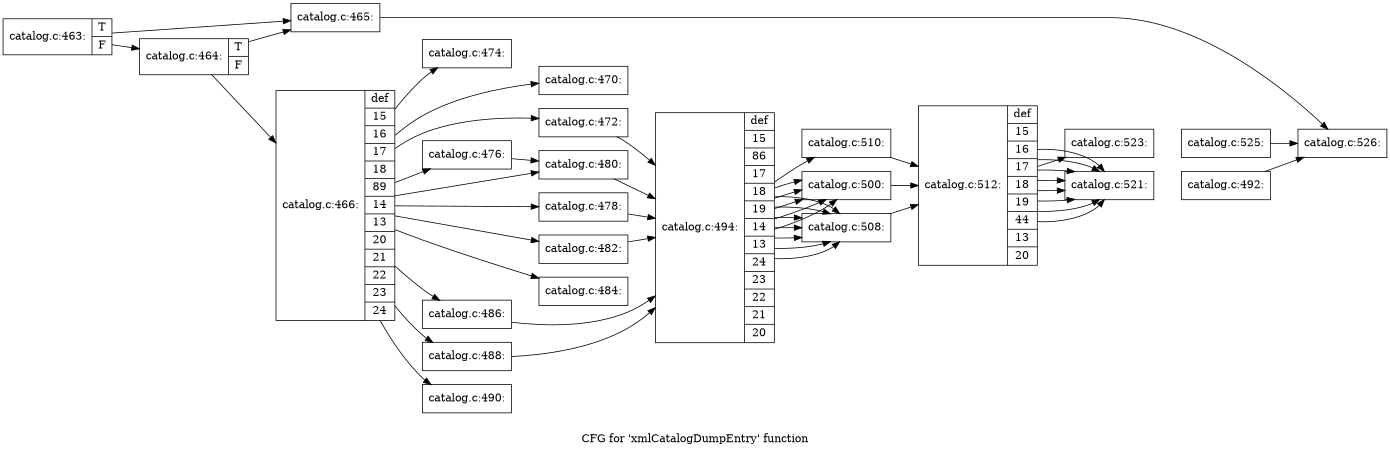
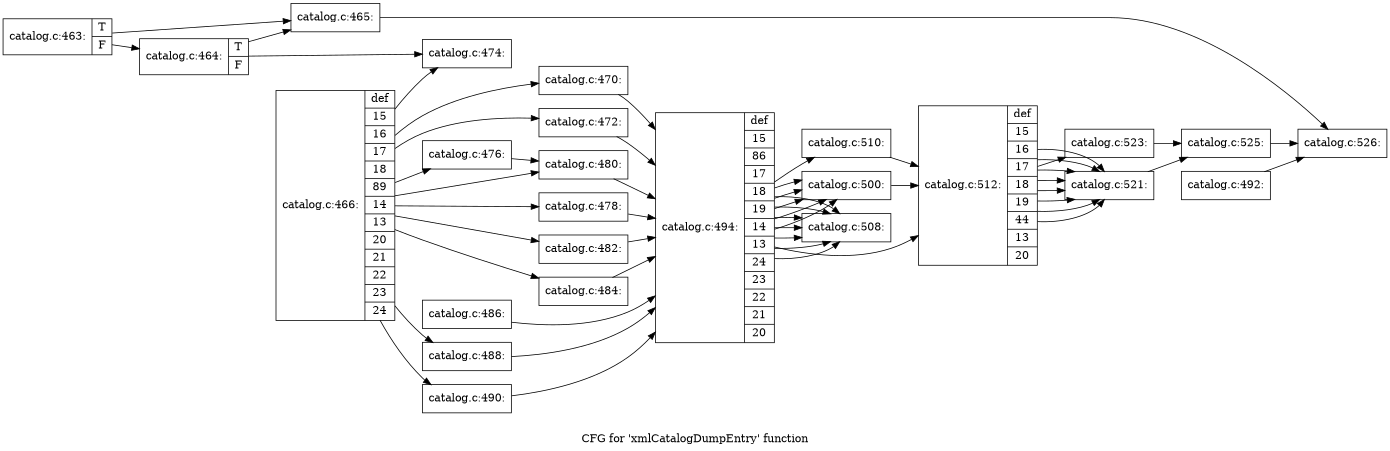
edge "catalog.c:464:" -> "catalog.c:466:": now "catalog.c:464:" -> "catalog.c:474:"
edge "catalog.c:470:" -> "catalog.c:494:": added
edge "catalog.c:523:" -> "catalog.c:525:": added
edge "catalog.c:521:" -> "catalog.c:525:": added
edge "catalog.c:508:" -> "catalog.c:512:": now "catalog.c:494:" -> "catalog.c:512:"
edge "catalog.c:484:" -> "catalog.c:494:": added
edge "catalog.c:466:" -> "catalog.c:486:": removed
edge "catalog.c:490:" -> "catalog.c:494:": added
